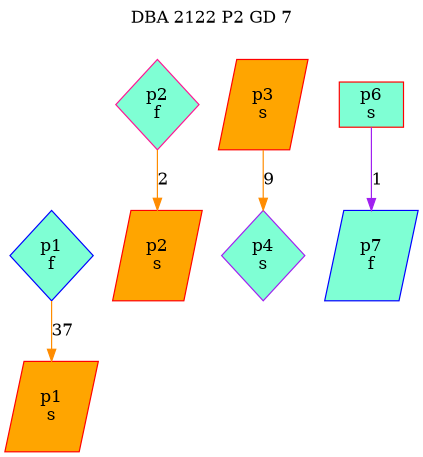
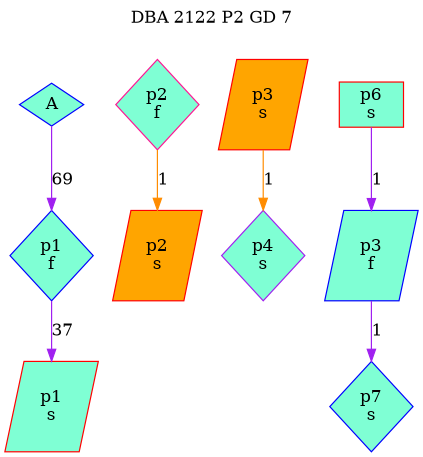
node "A": added
edge "p2 f" -> "p2 s": label "2" -> "1"
edge "p3 s" -> "p4 s": label "9" -> "1"
node "p7 f": label "p7 f" -> "p3 f"
edge "p1 f" -> "p1 s": color darkorange -> purple
node "p1 s": fillcolor orange -> aquamarine
node "p7 s": added
